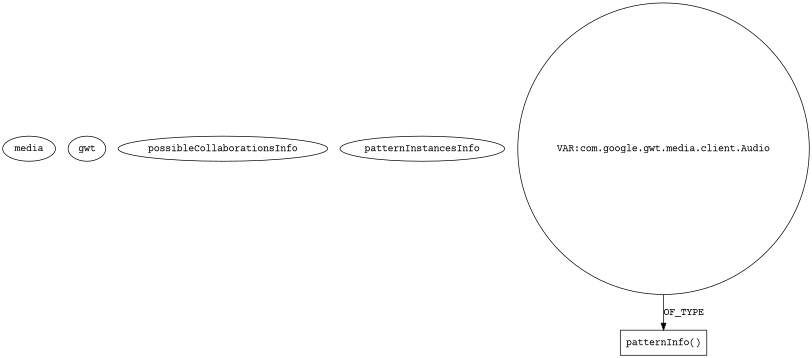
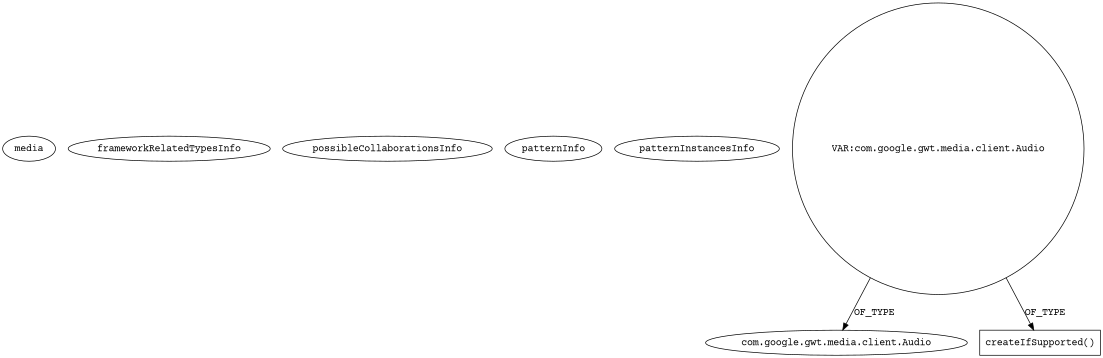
node "gwt": label "gwt" -> "frameworkRelatedTypesInfo"
node "patternInfo": added
node "patternInfo()": label "patternInfo()" -> "createIfSupported()"
node "com.google.gwt.media.client.Audio": added
